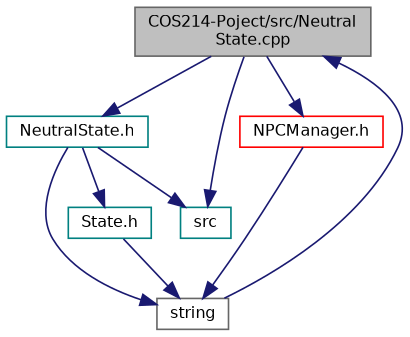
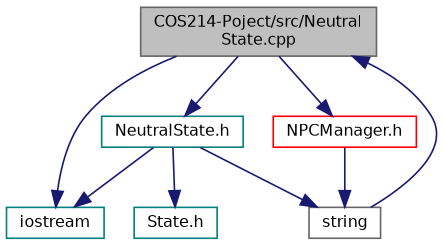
node "src": label "src" -> "iostream"
edge "State.h" -> "string": removed
